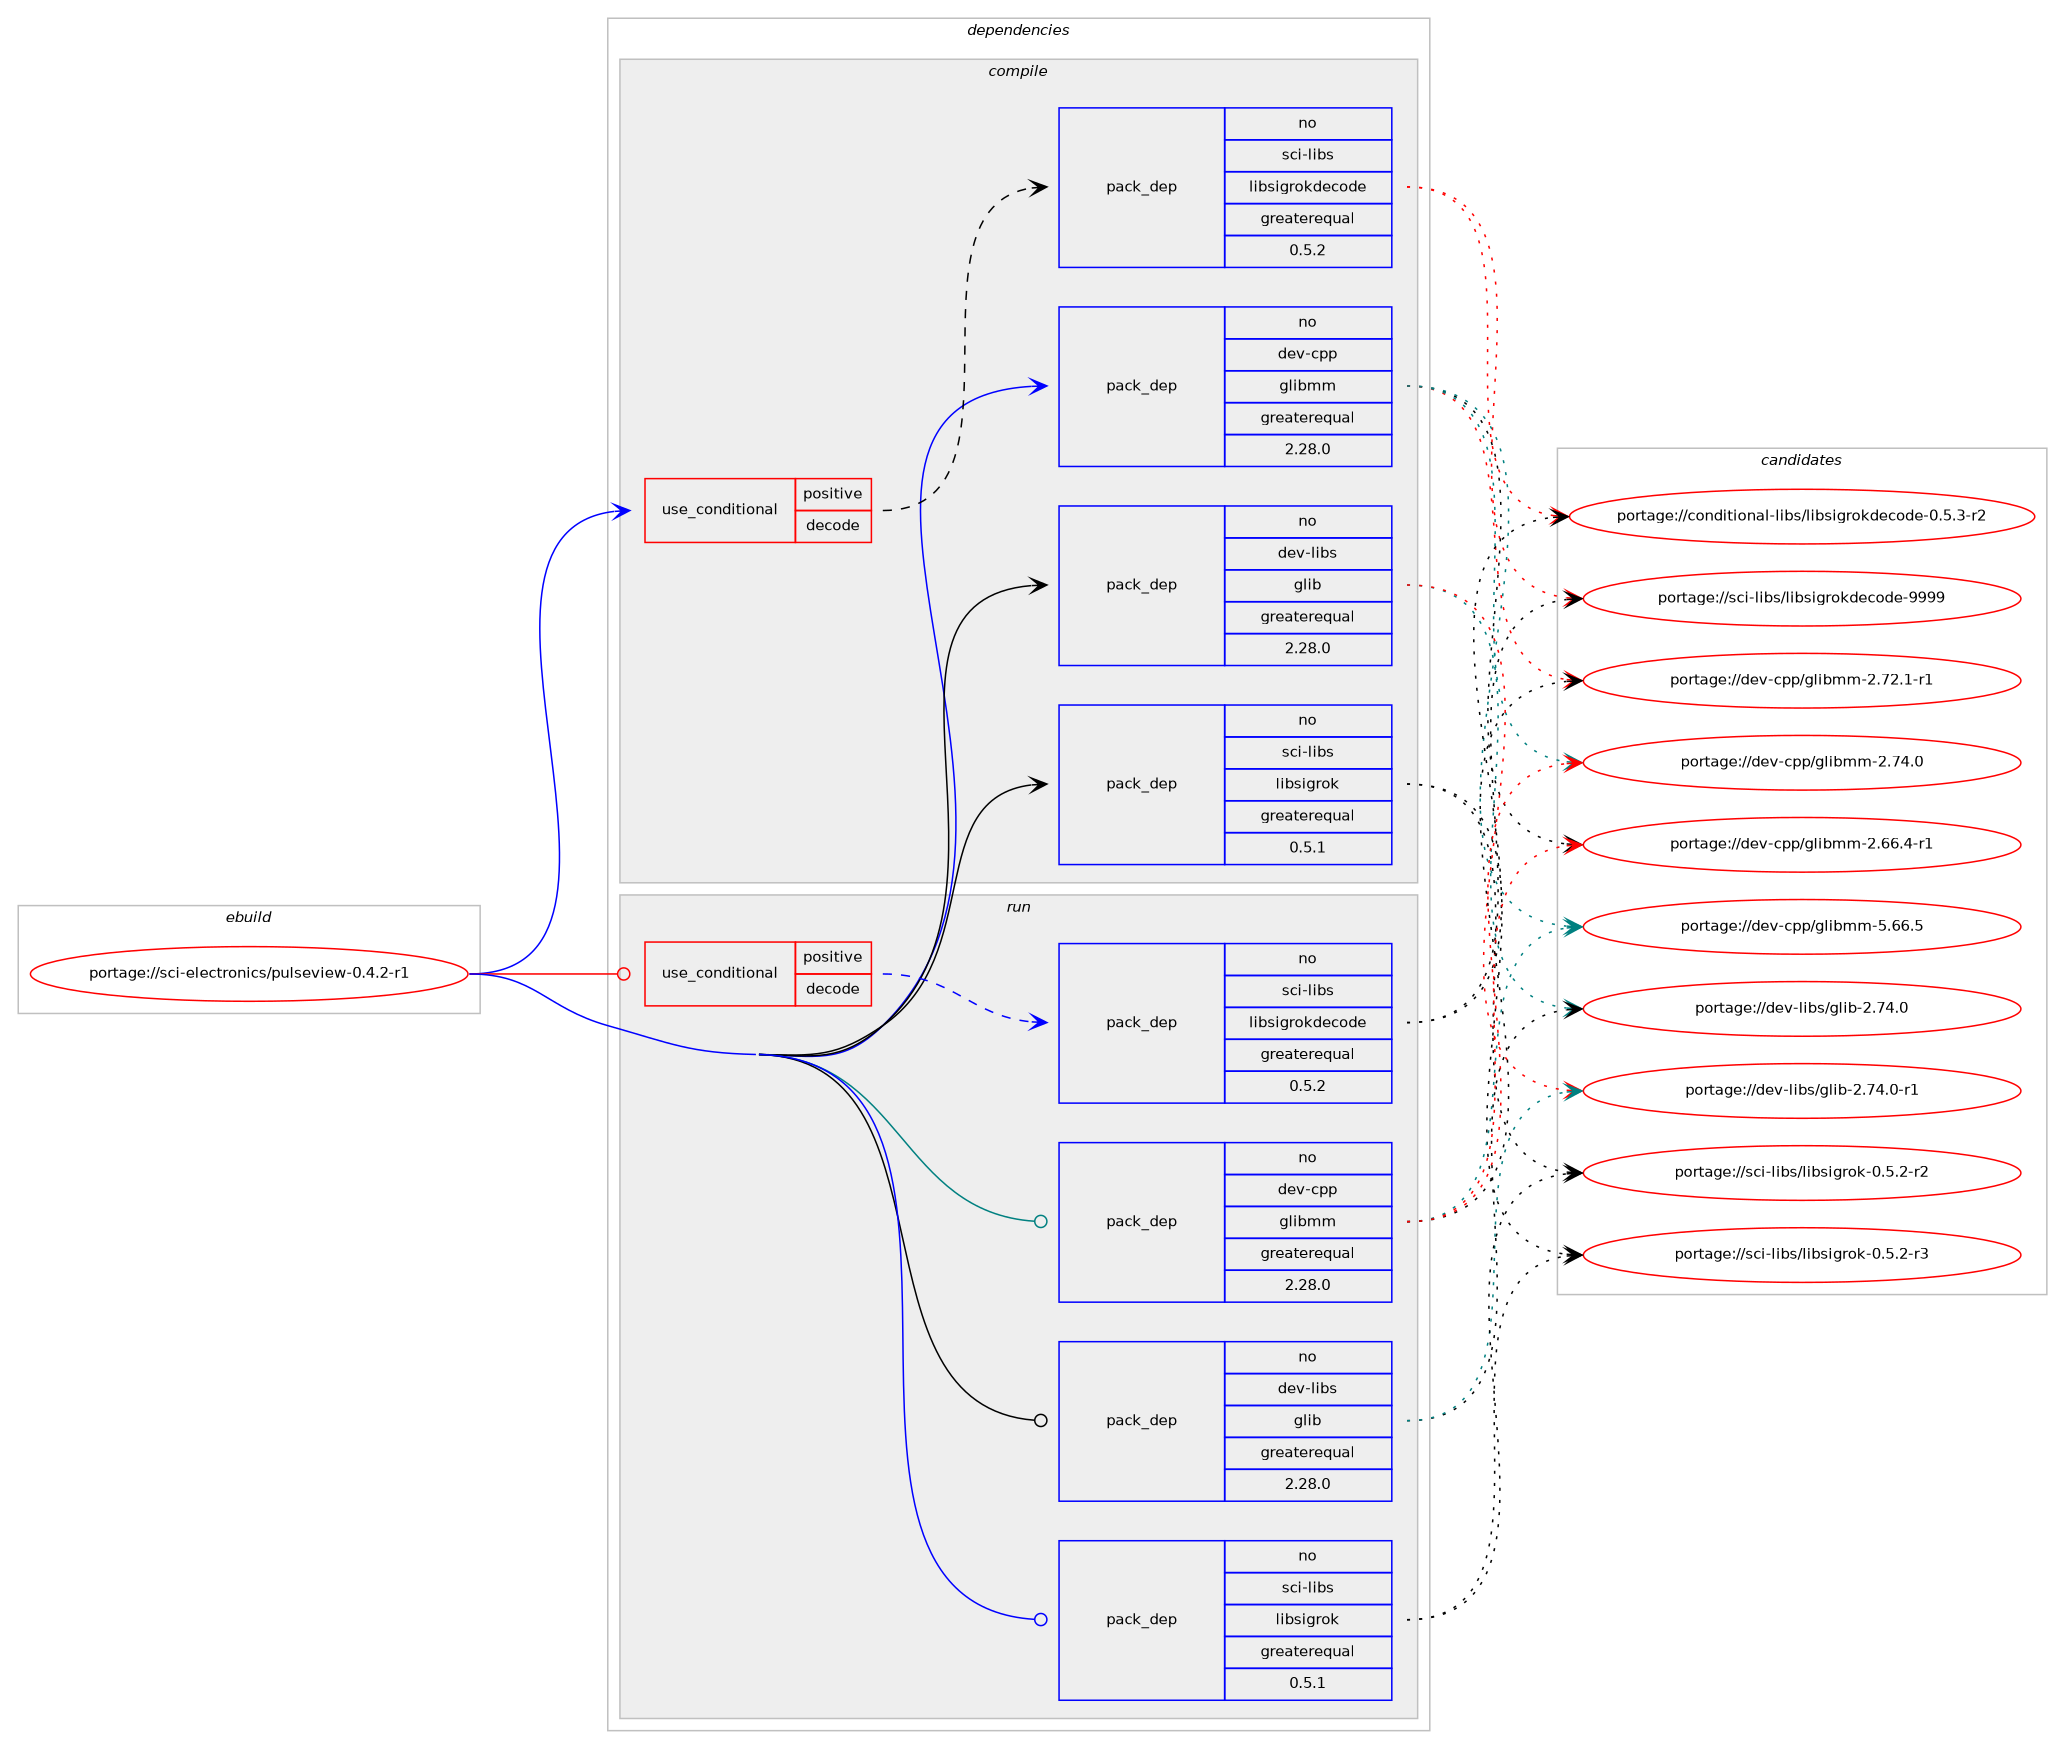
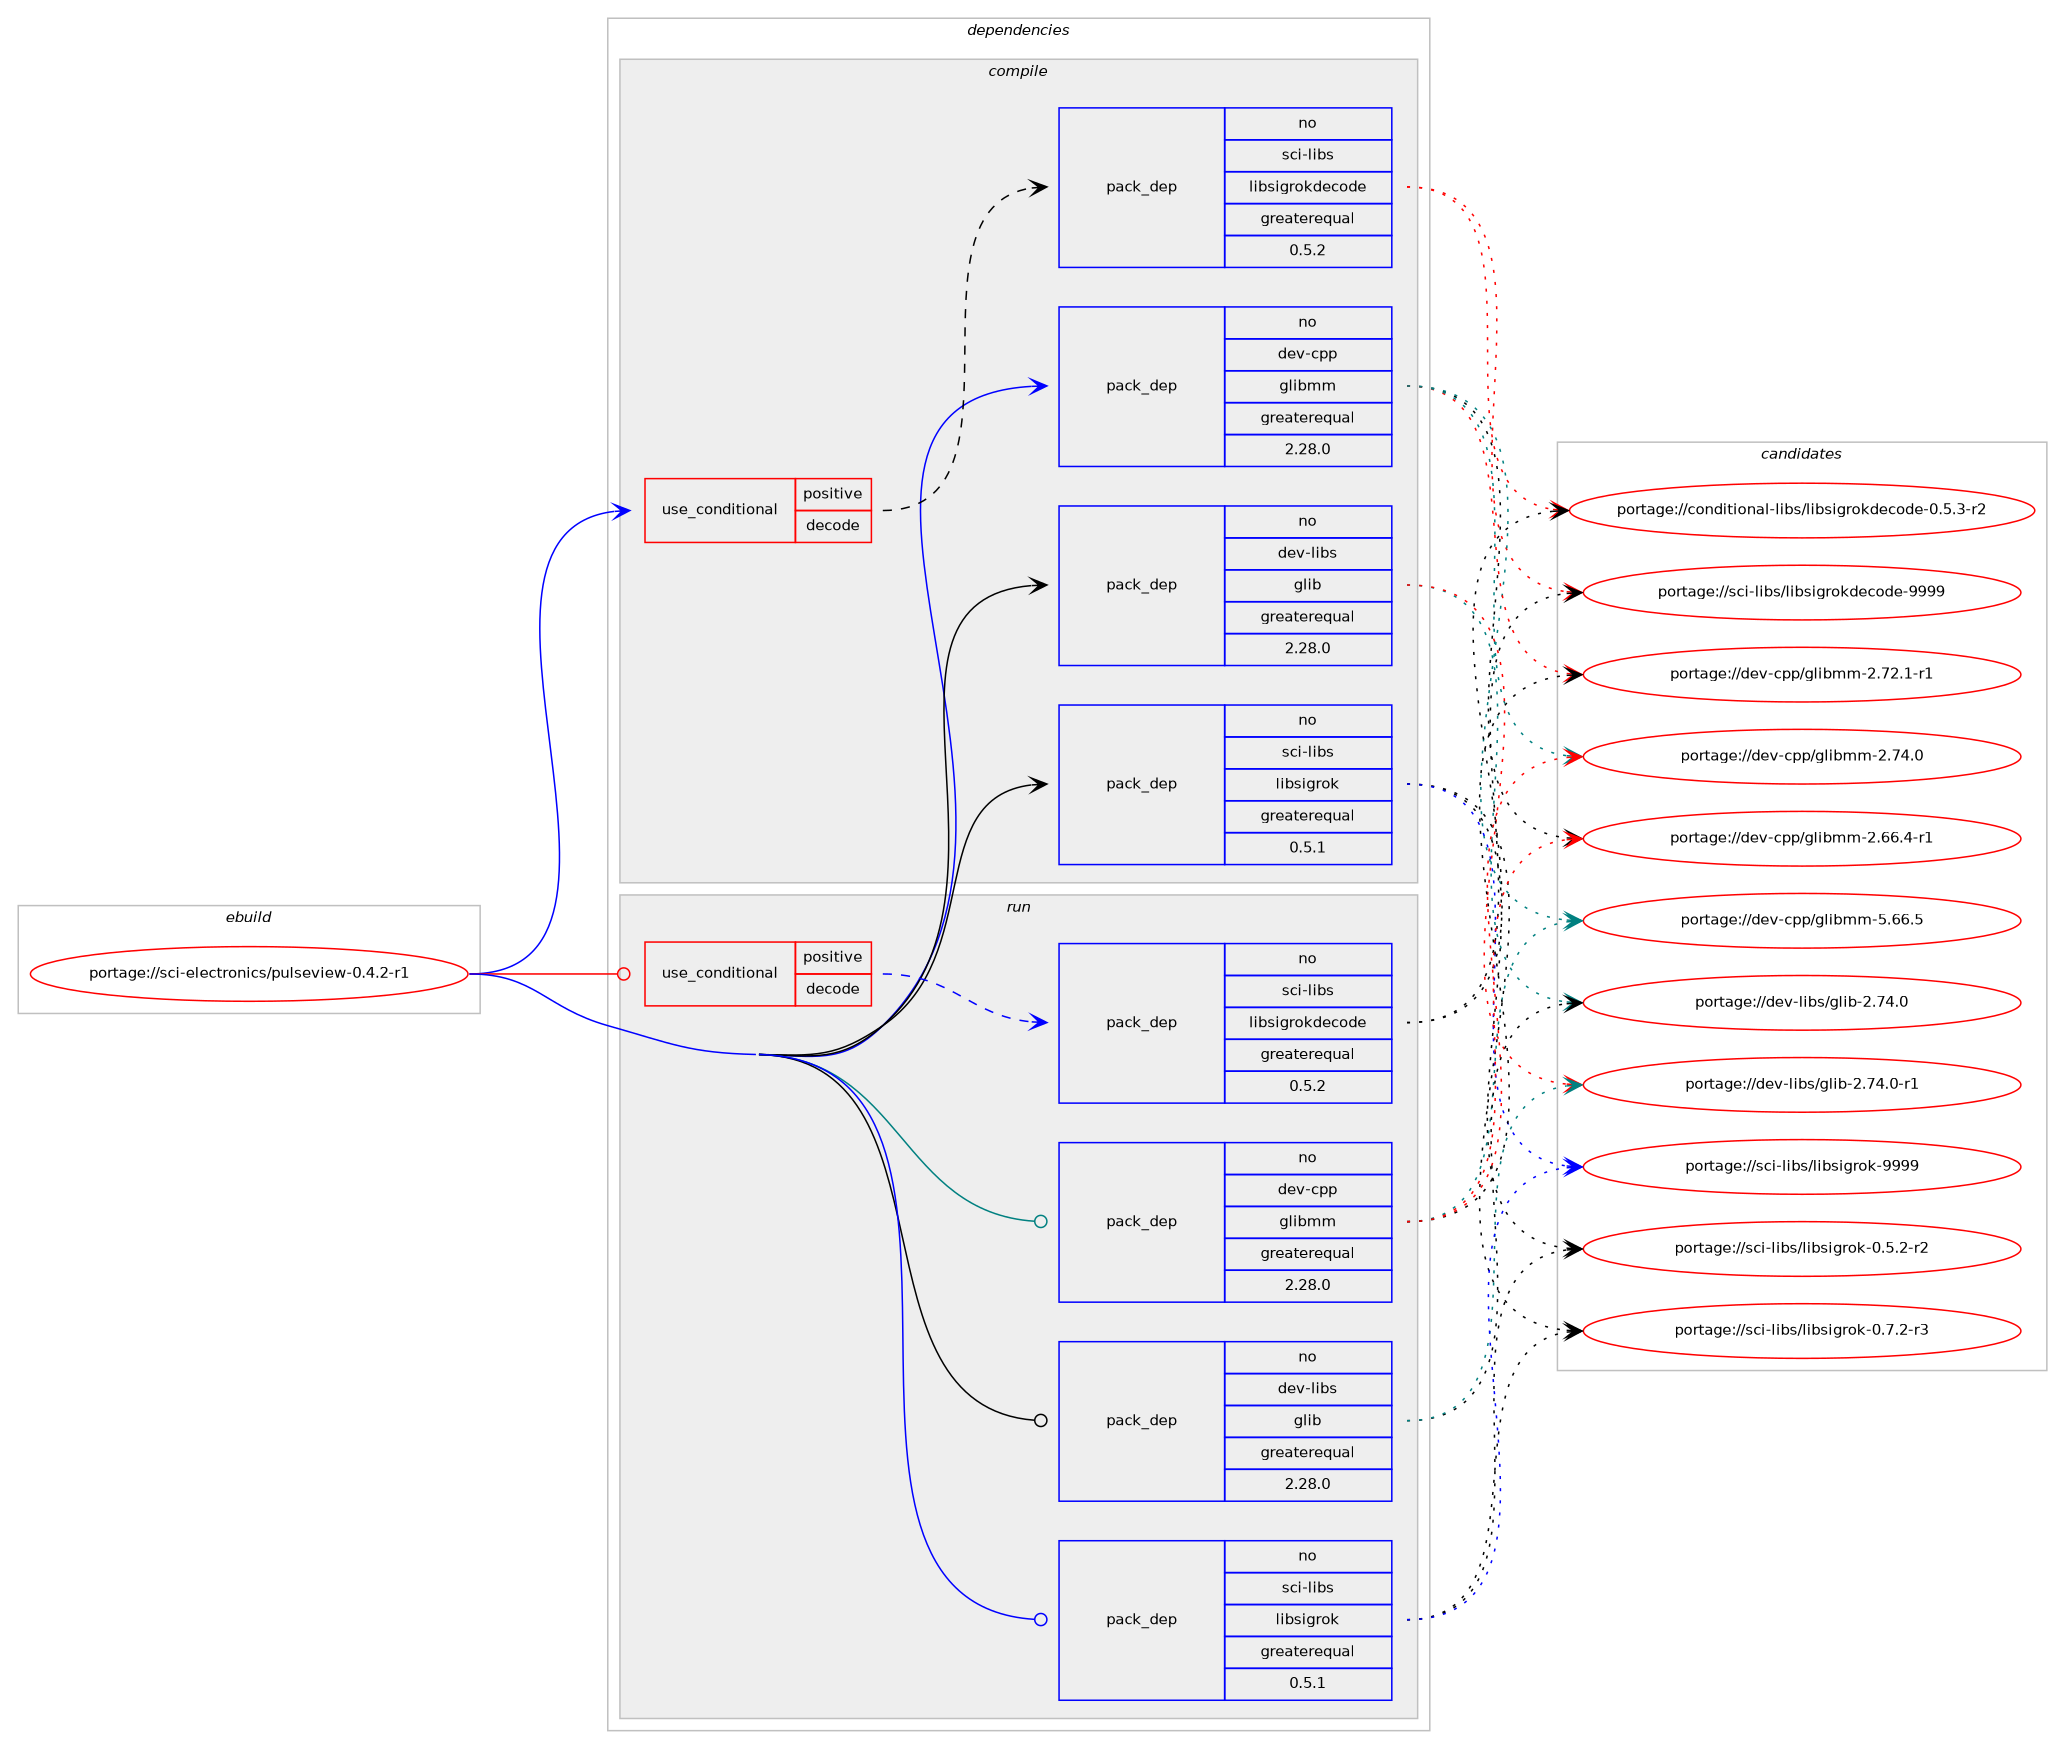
node "portage://sci-libs/libsigrok-9999": added
node "portage://sci-libs/libsigrok-0.5.2-r3": label "portage://sci-libs/libsigrok-0.5.2-r3" -> "portage://sci-libs/libsigrok-0.7.2-r3"
